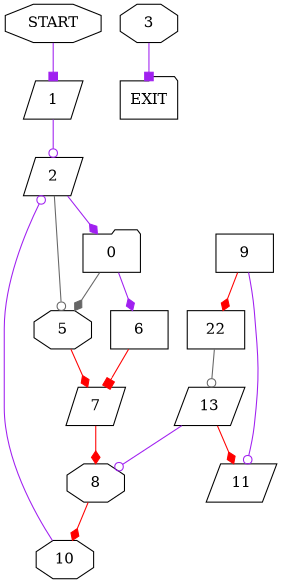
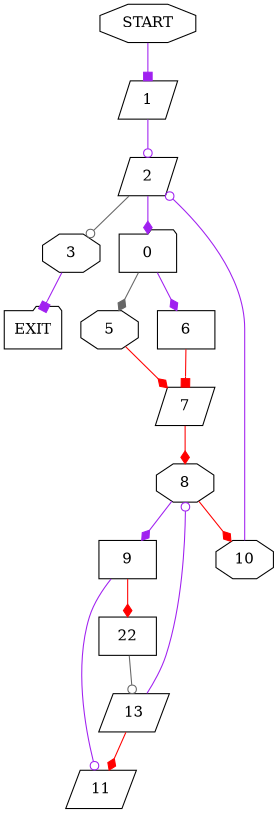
edge "2" -> "5": now "2" -> "3"
edge "8" -> "9": added
